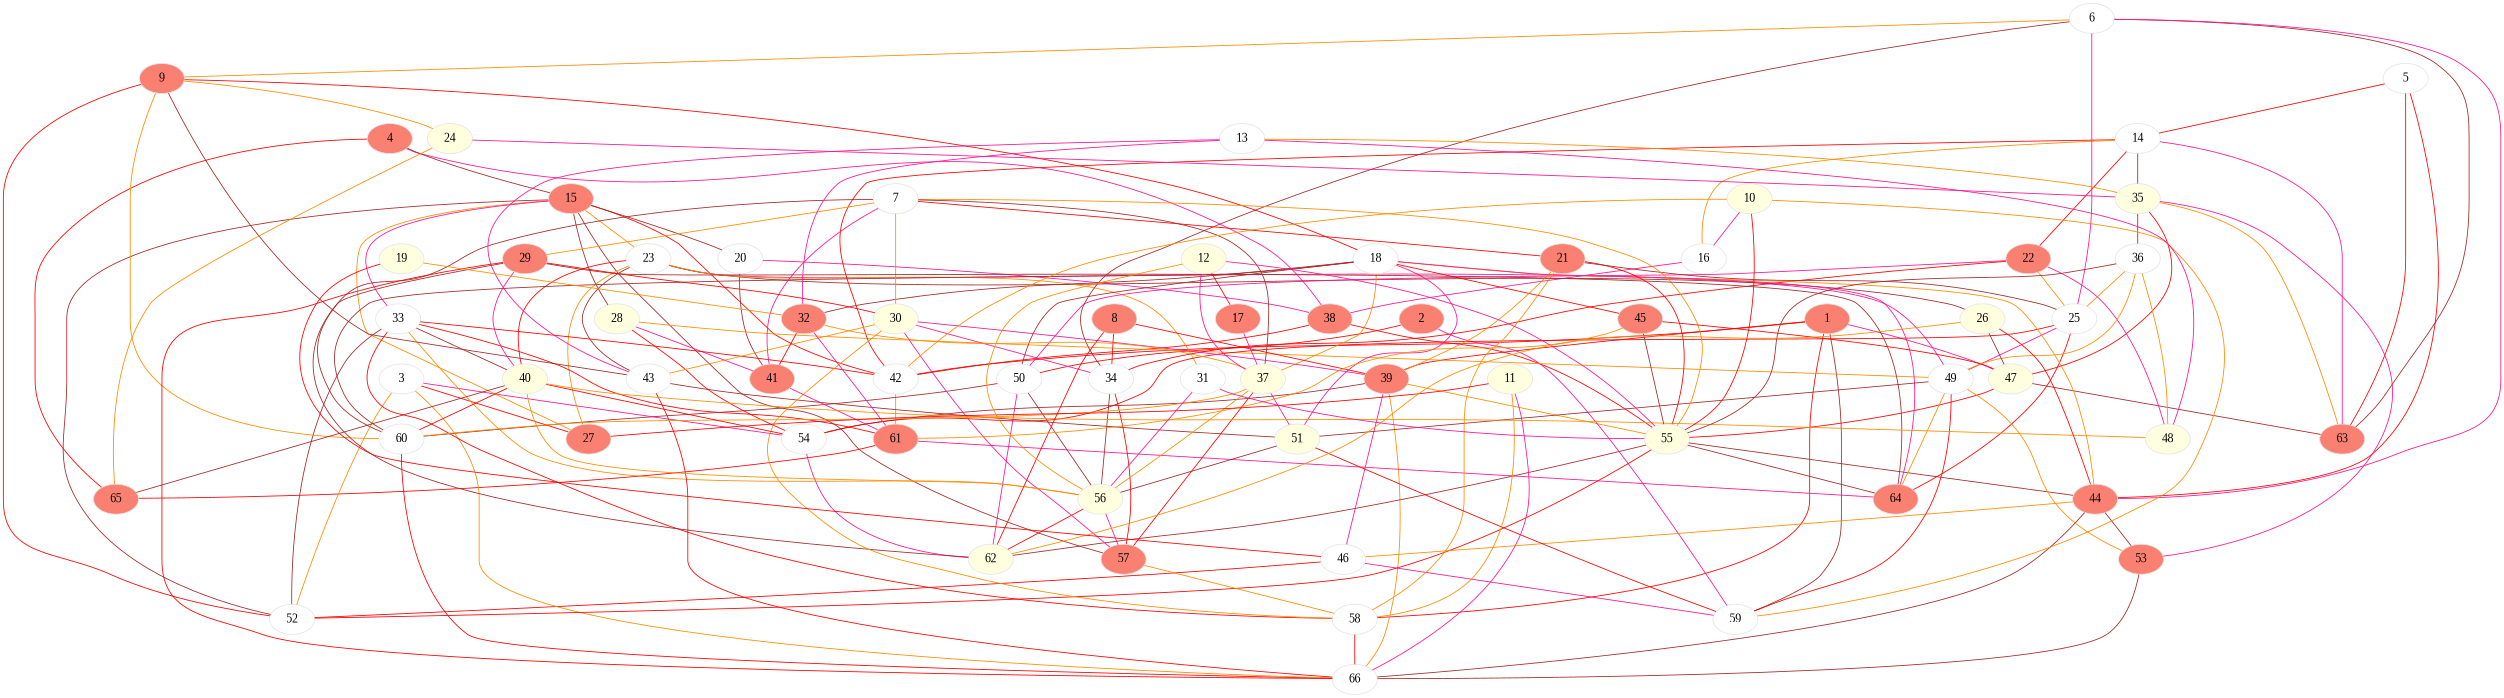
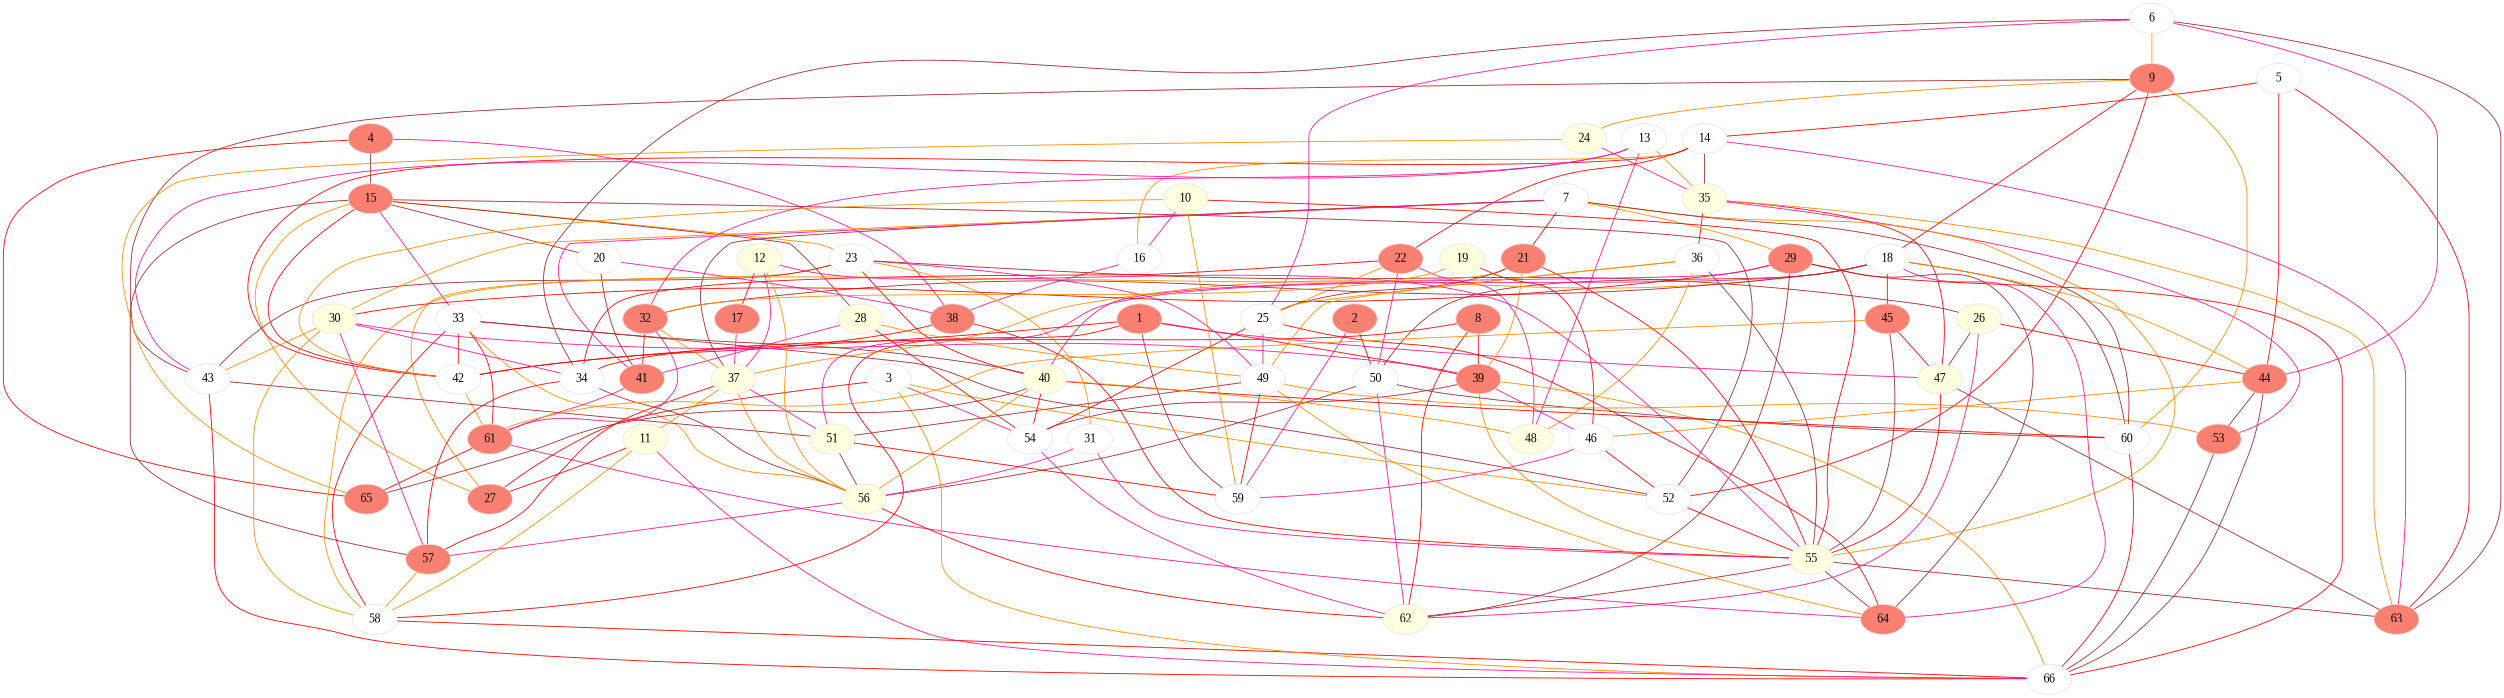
edge "26" -- "62": color darkorange -> deeppink
edge "37" -- "60": now "37" -- "11"
edge "55" -- "44": now "55" -- "63"
